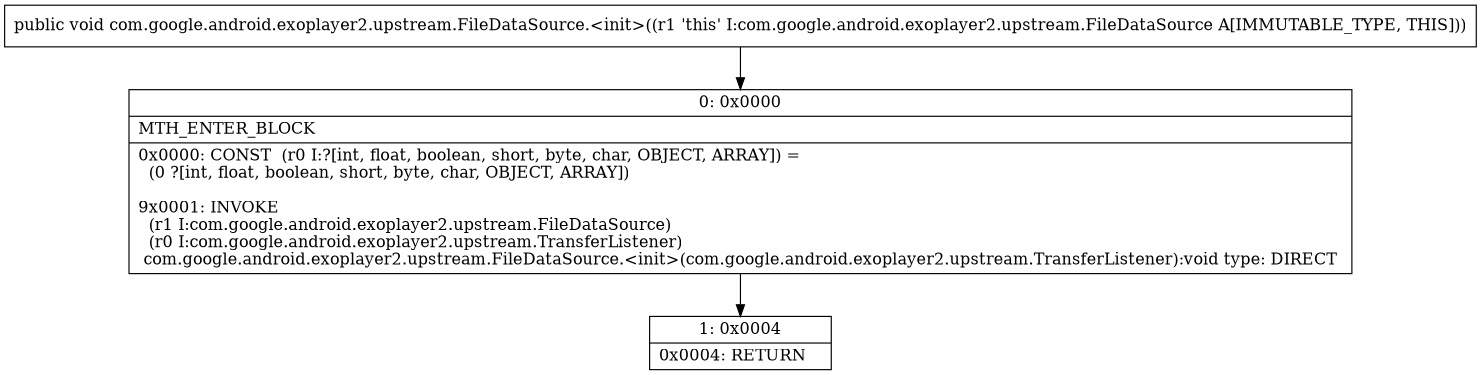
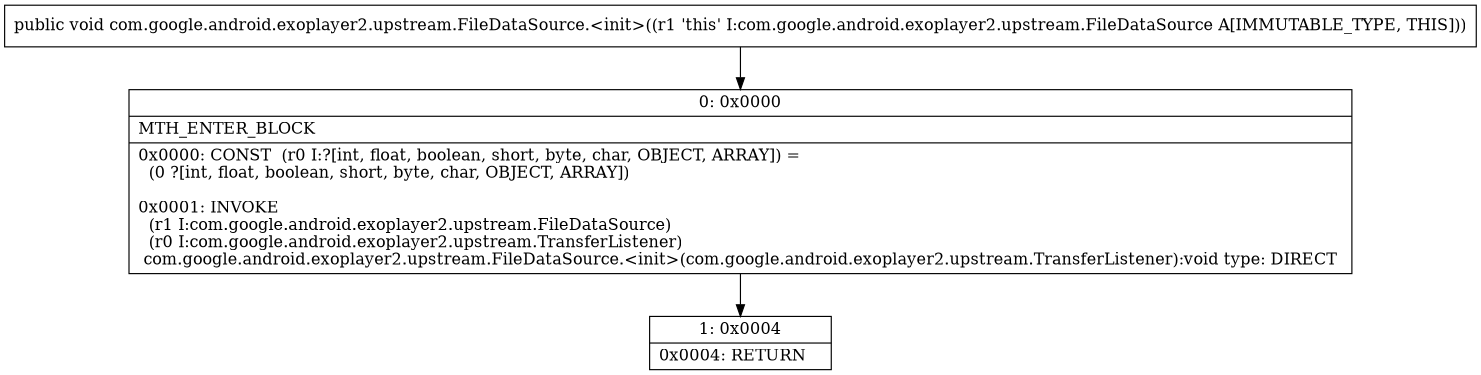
node "0: 0x0000": text "9x0001: INVOKE" -> "0x0001: INVOKE"
